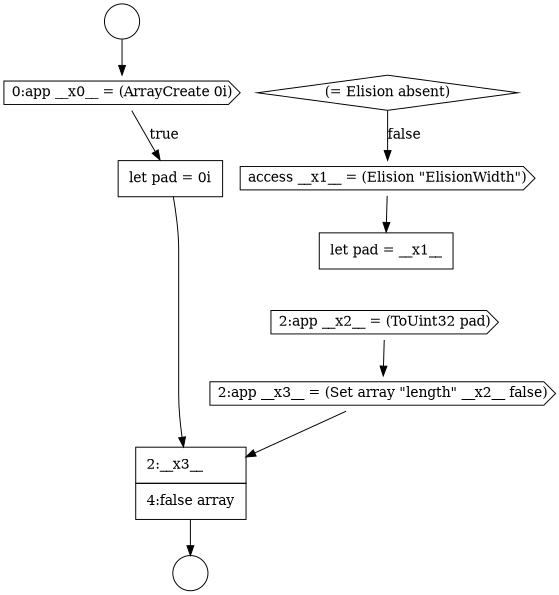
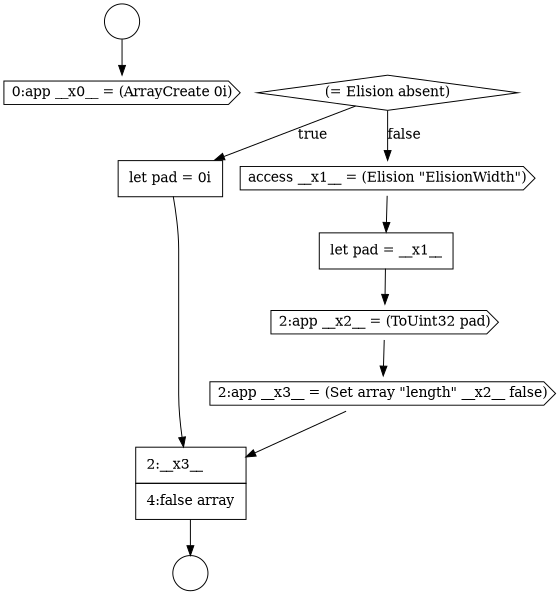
edge "0:app __x0__ = (ArrayCreate 0i)" -> "let pad = 0i": now "(= Elision absent)" -> "let pad = 0i"
edge "let pad = __x1__" -> "2:app __x2__ = (ToUint32 pad)": added
